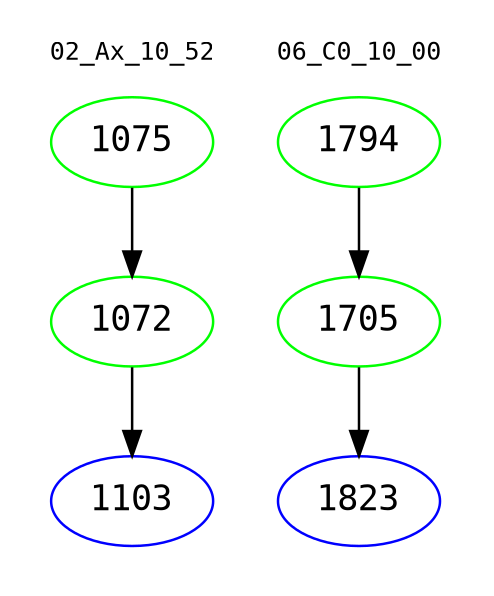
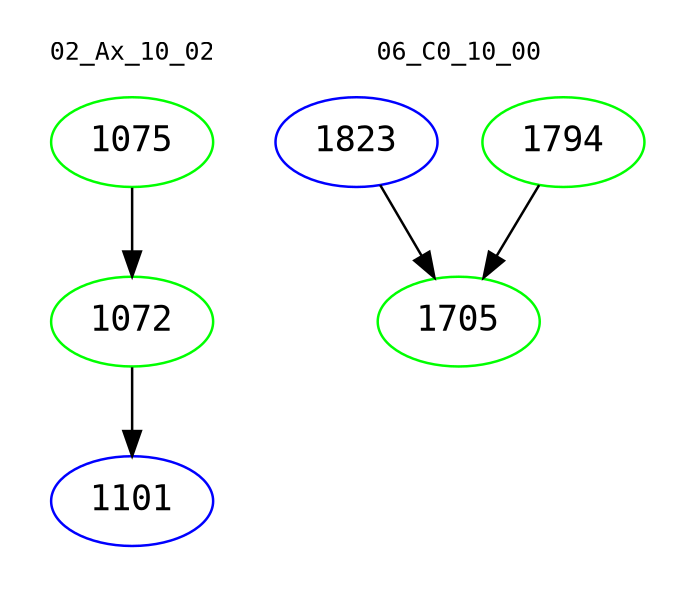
cluster "02_Ax_10_52": label "02_Ax_10_52" -> "02_Ax_10_02"
edge "1705" -> "1823": reversed
node "1103": label "1103" -> "1101"
